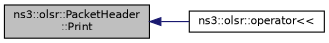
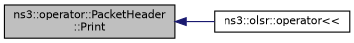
node "ns3::olsr::PacketHeader ::Print": label "ns3::olsr::PacketHeader ::Print" -> "ns3::operator::PacketHeader ::Print"
